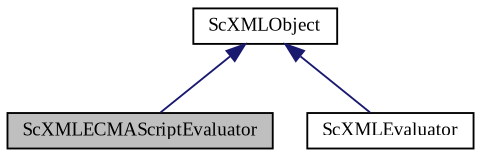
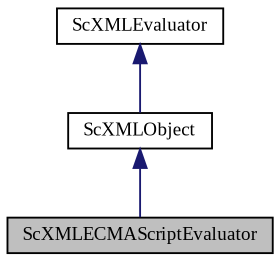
edge "ScXMLEvaluator" -> "ScXMLObject": reversed
